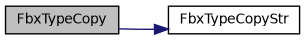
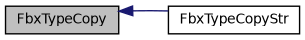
edge "FbxTypeCopy" -> "FbxTypeCopyStr": reversed
